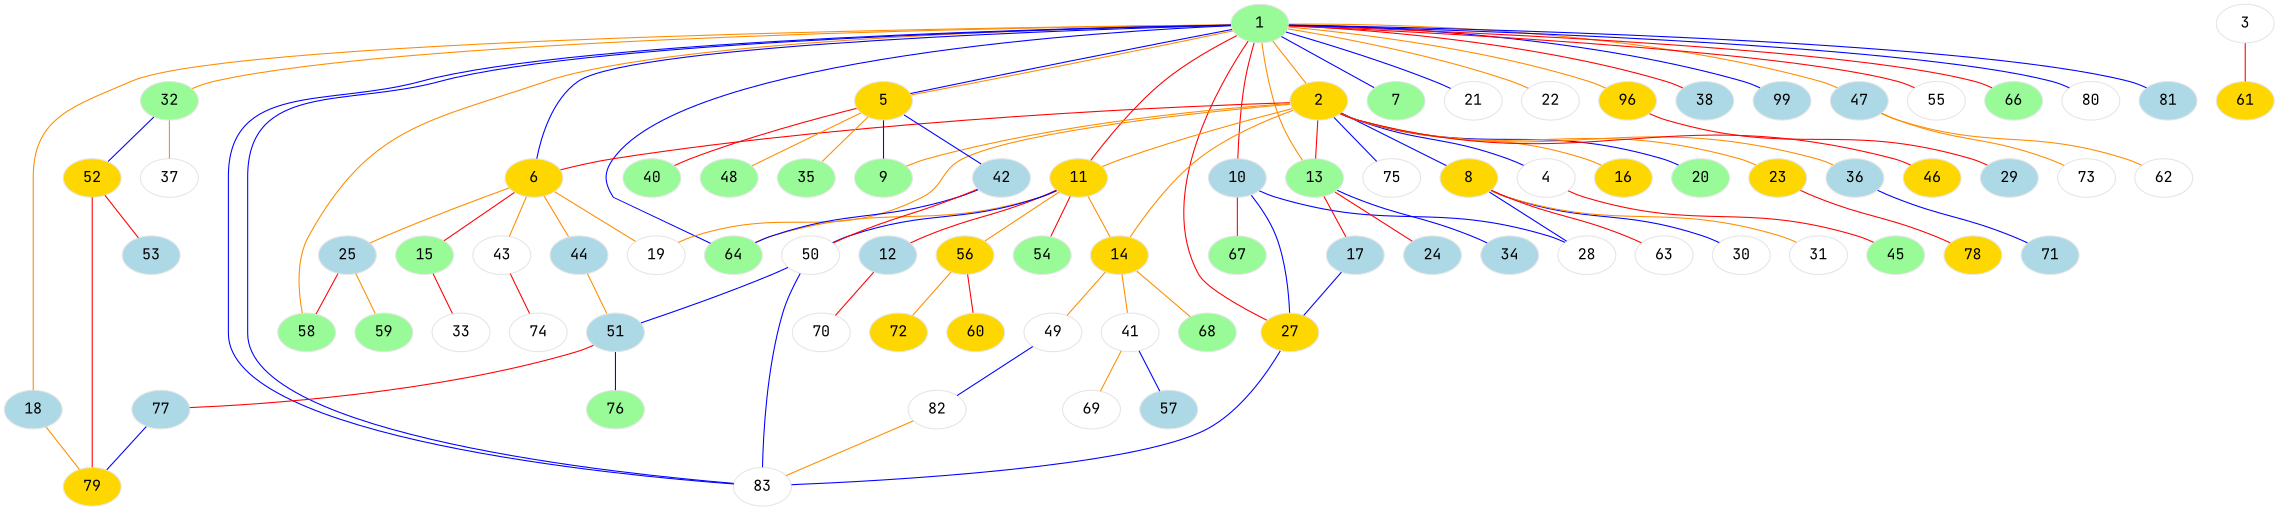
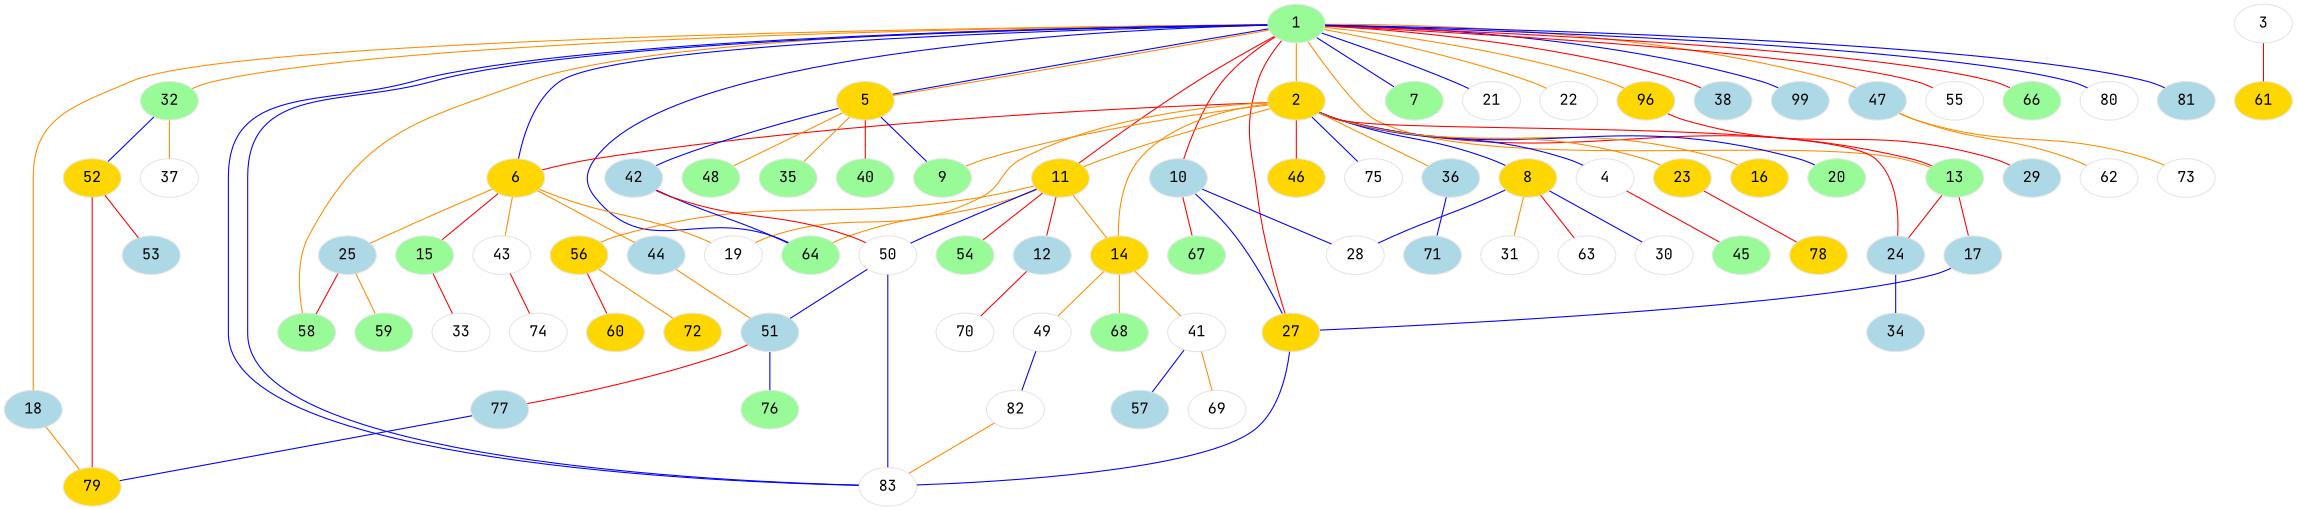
edge "2" -- "24": added
edge "13" -- "34": now "24" -- "34"
